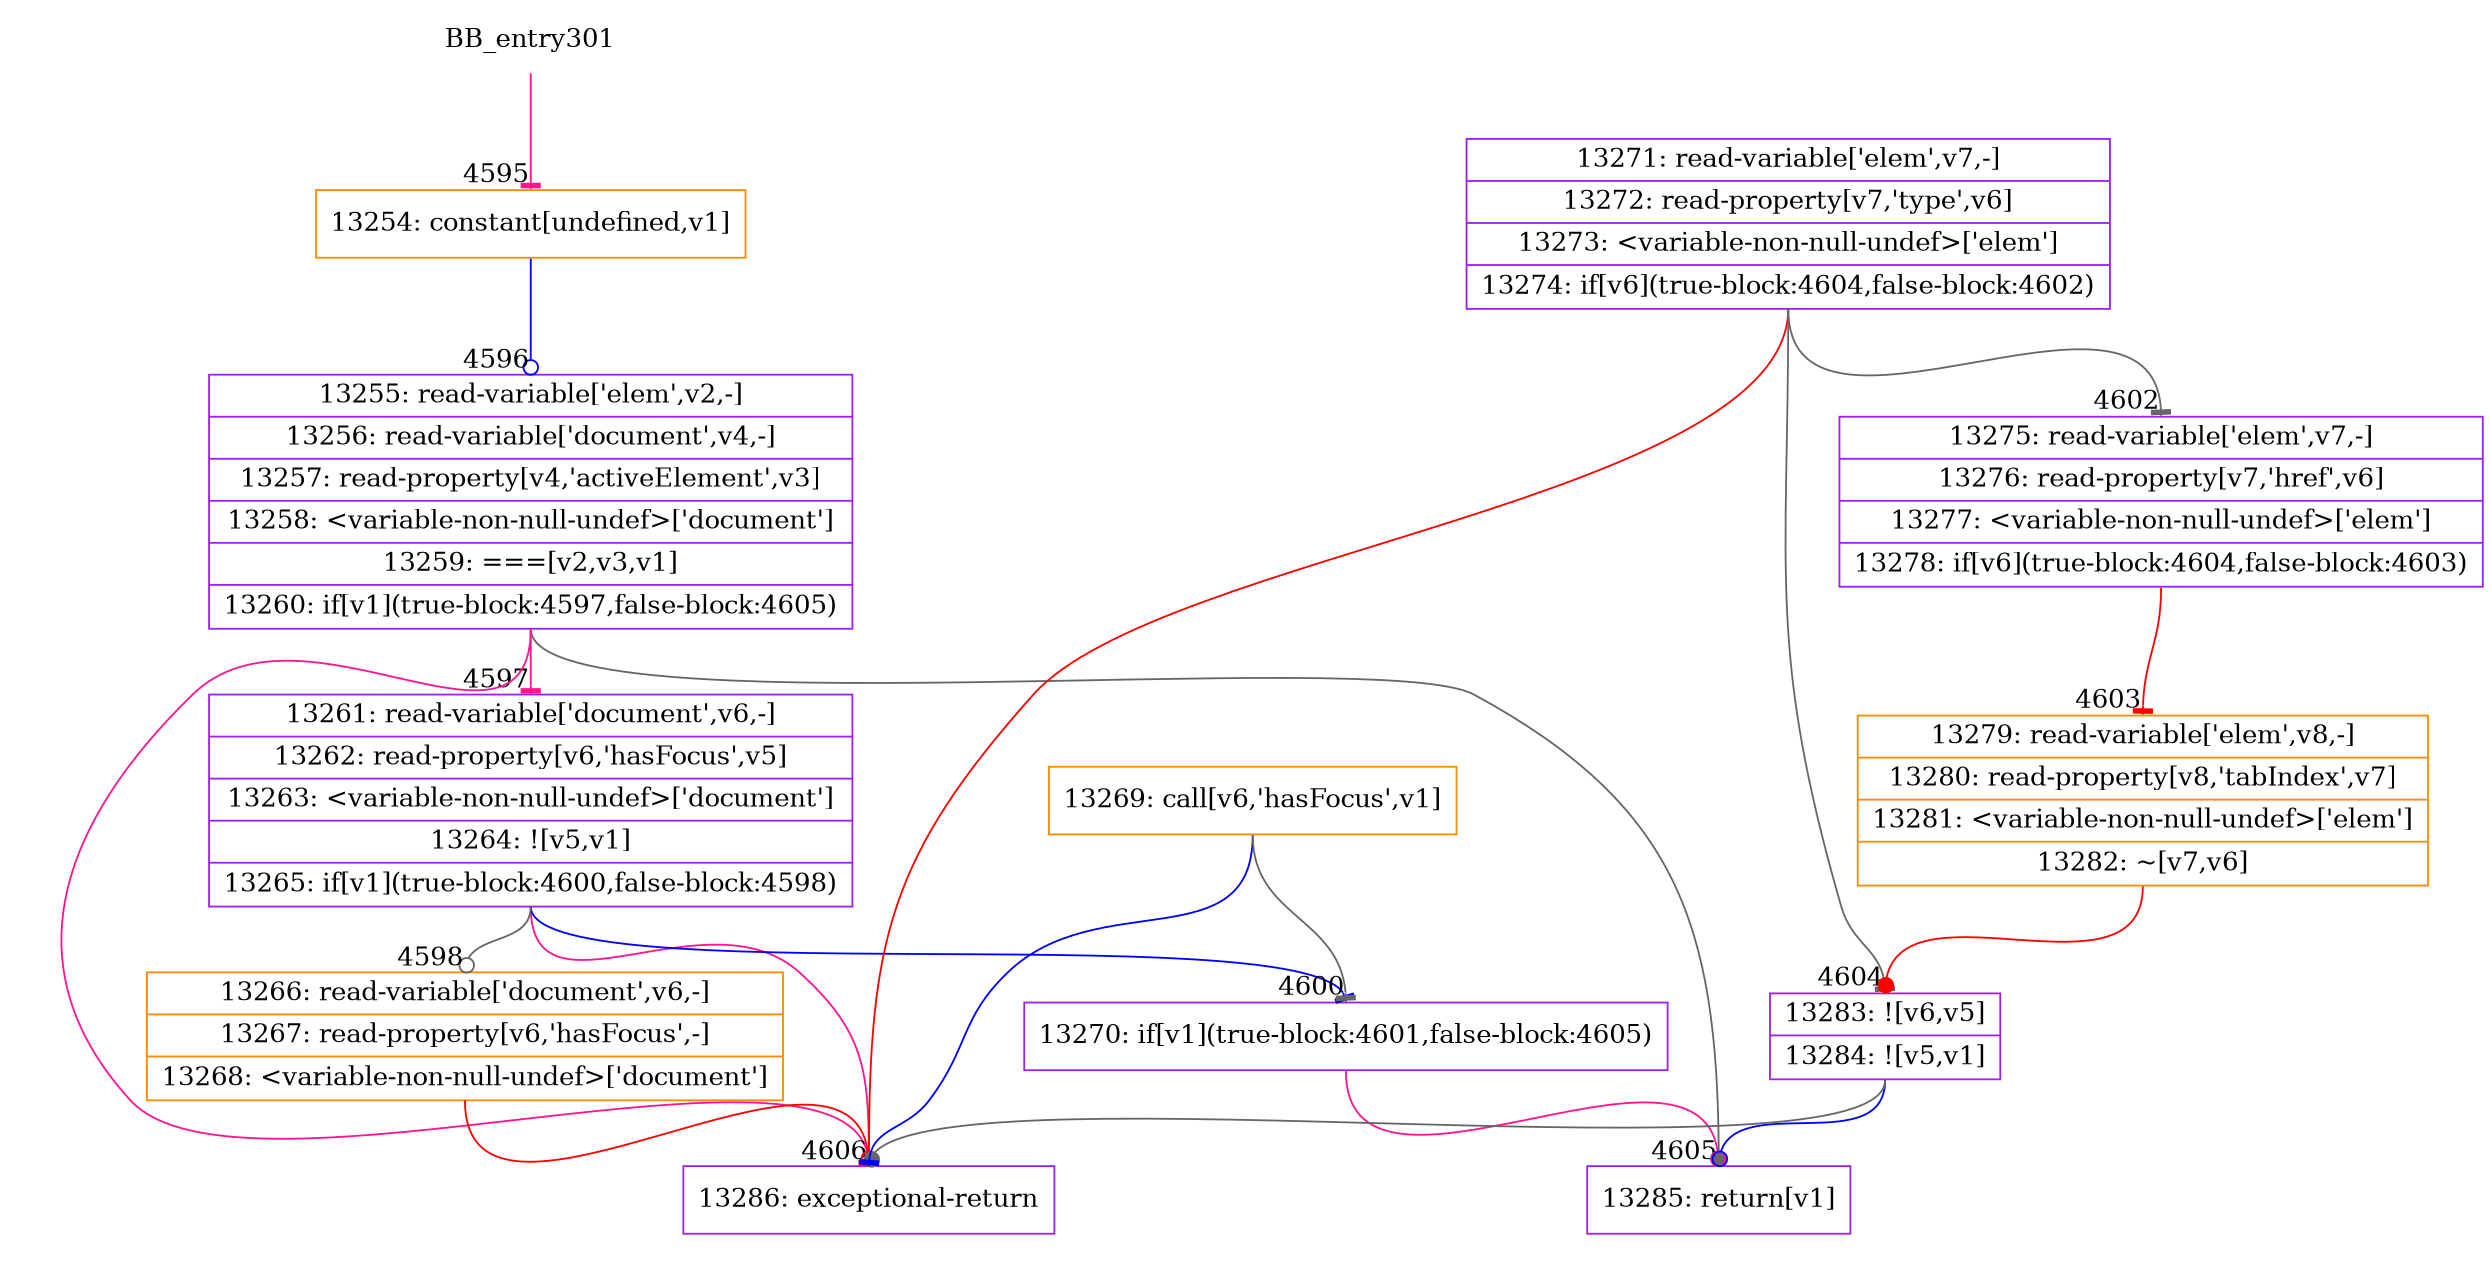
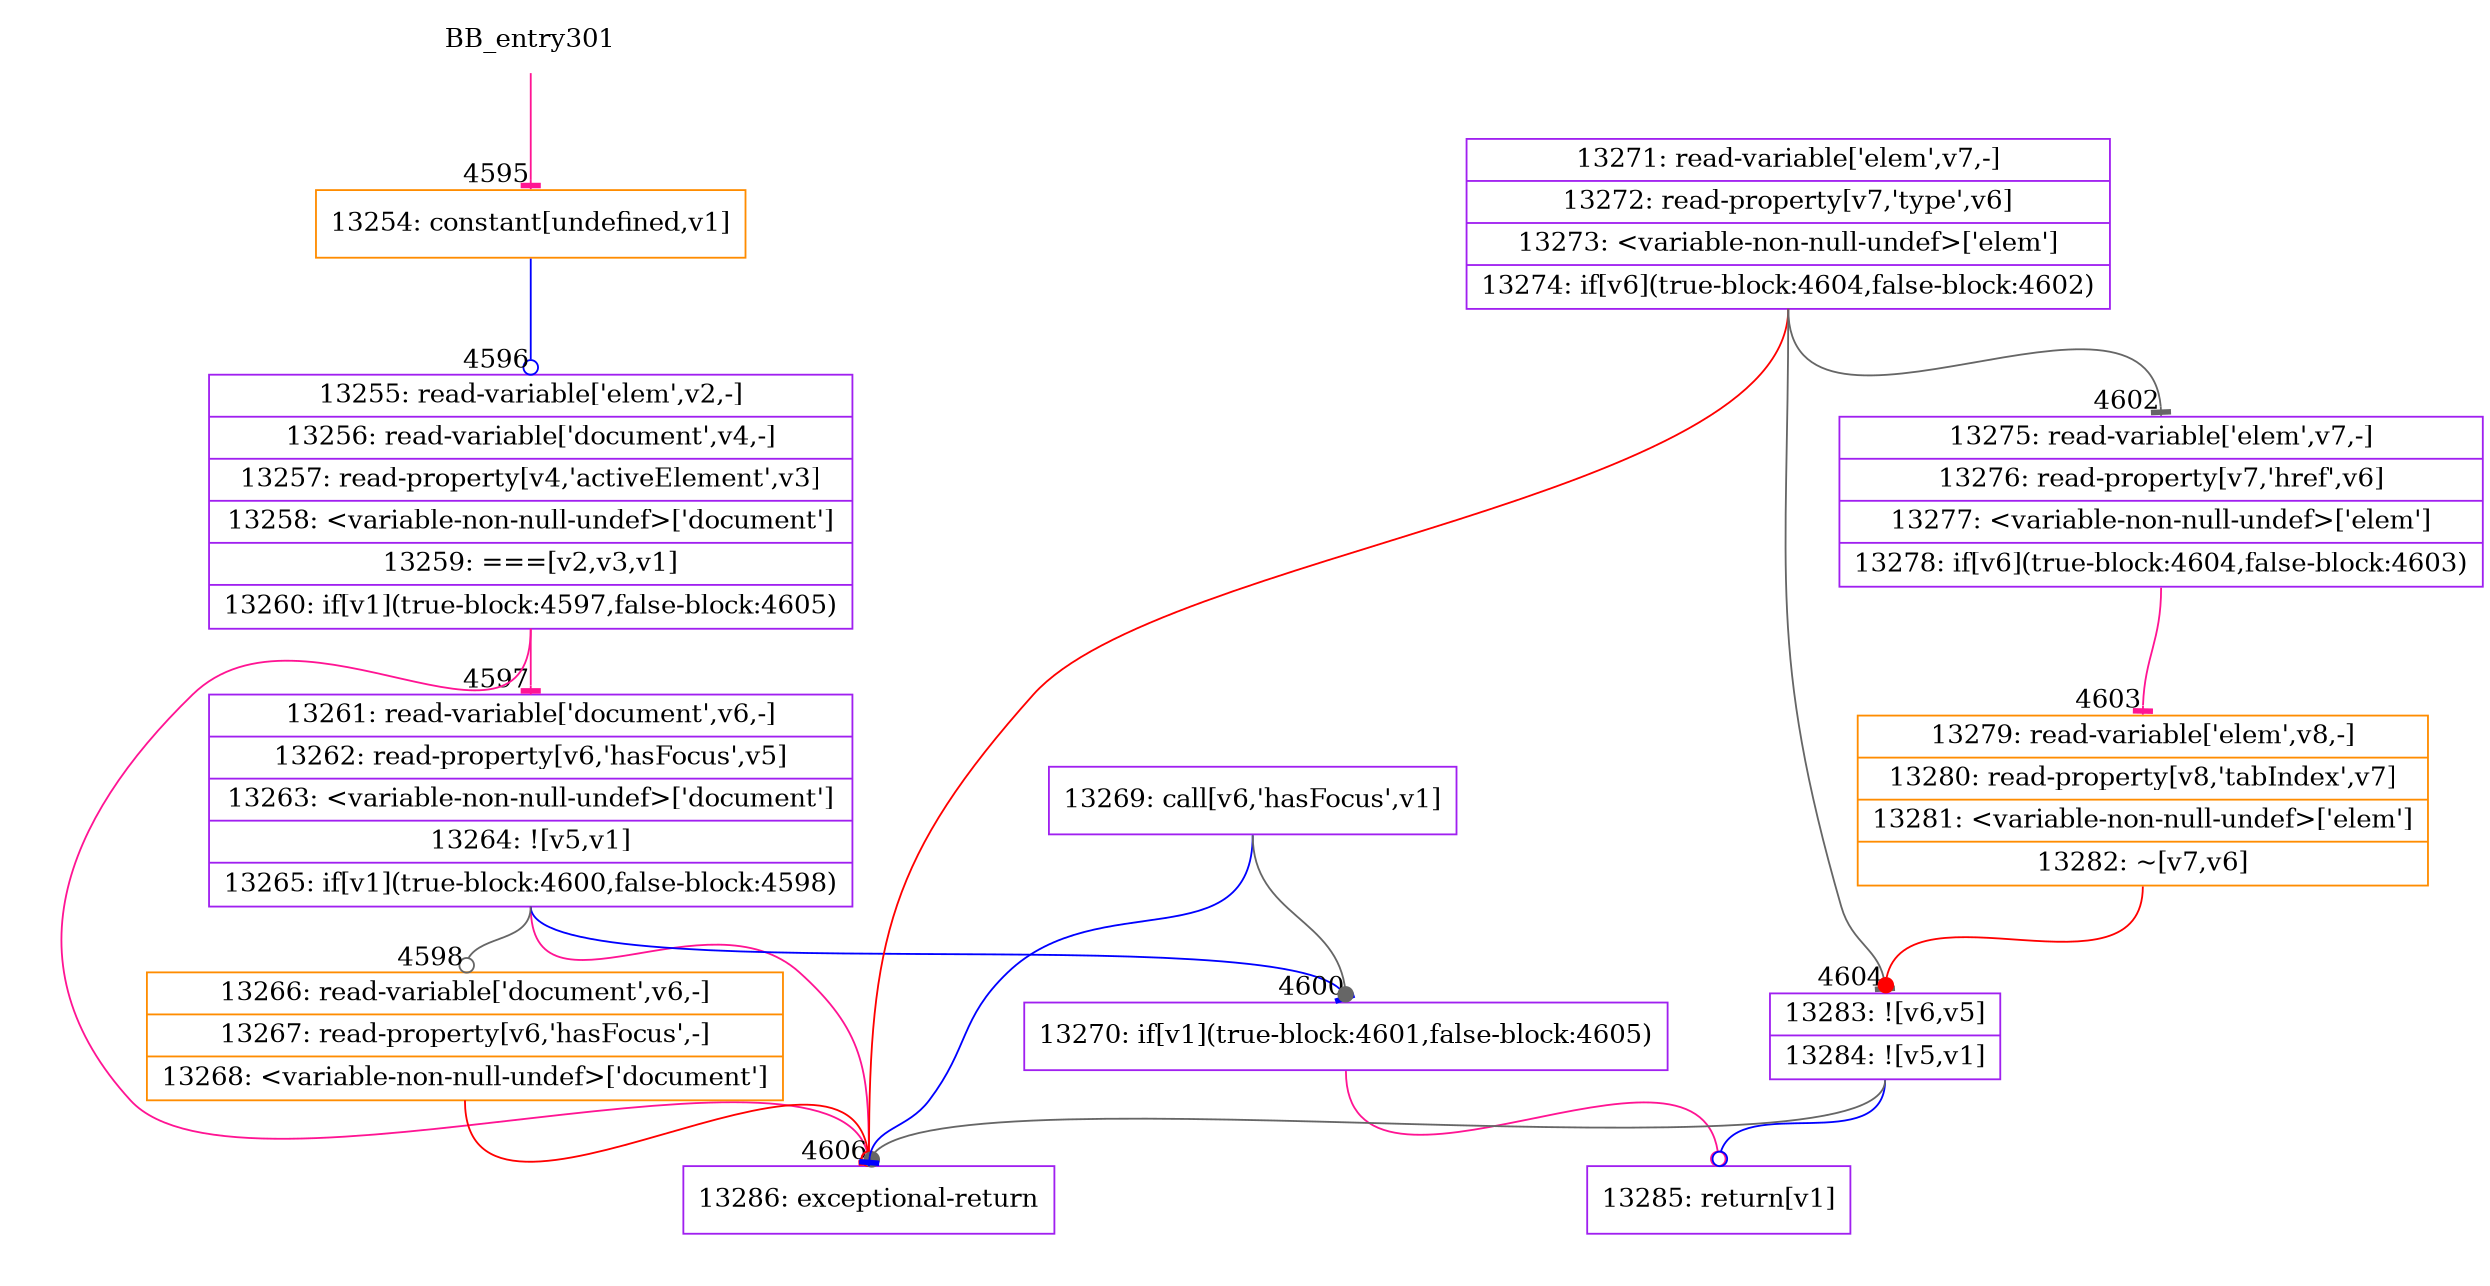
edge "13275: read-variable['elem',v7,-]" -> "13279: read-variable['elem',v8,-]": color red -> deeppink
edge "13255: read-variable['elem',v2,-]" -> "13285: return[v1]": removed
node "13269: call[v6,'hasFocus',v1]": color darkorange -> purple
edge "13269: call[v6,'hasFocus',v1]" -> "13270: if[v1](true-block:4601,false-block:4605)": arrowhead tee -> dot
